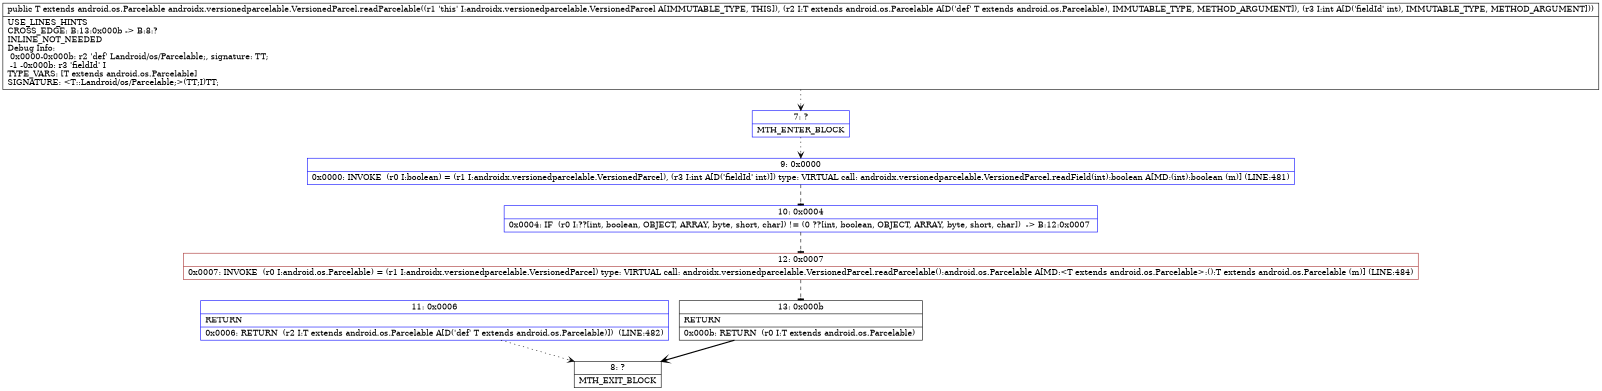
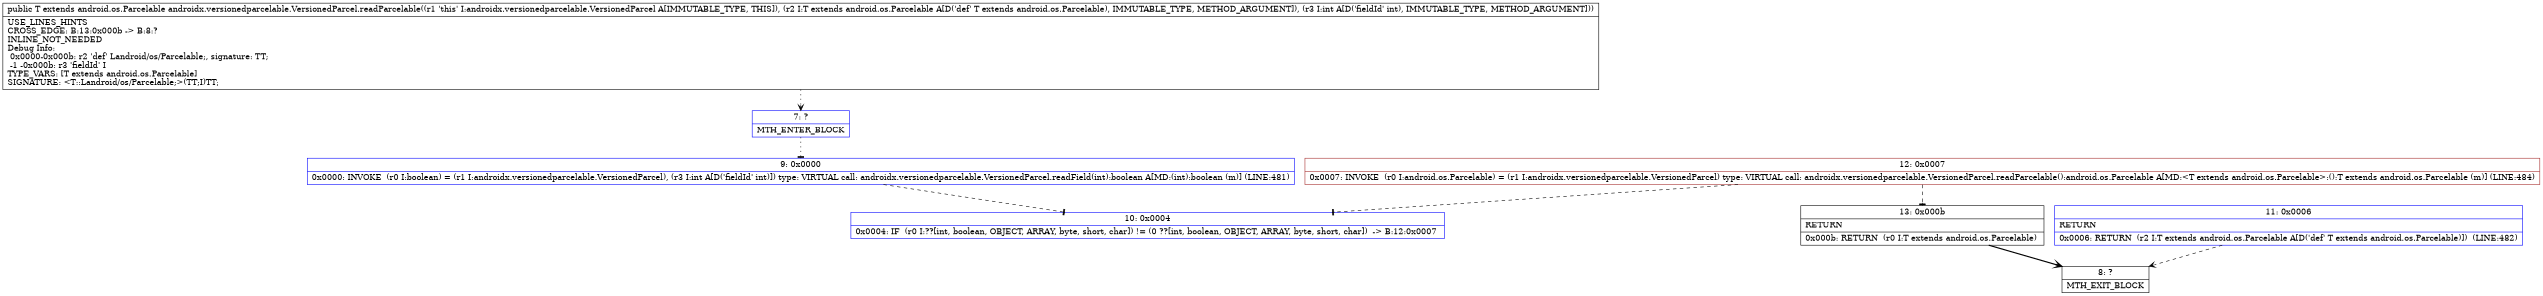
edge "7: ?" -> "9: 0x0000": arrowhead vee -> tee
edge "10: 0x0004" -> "12: 0x0007": reversed
edge "11: 0x0006" -> "8: ?": style dotted -> dashed
